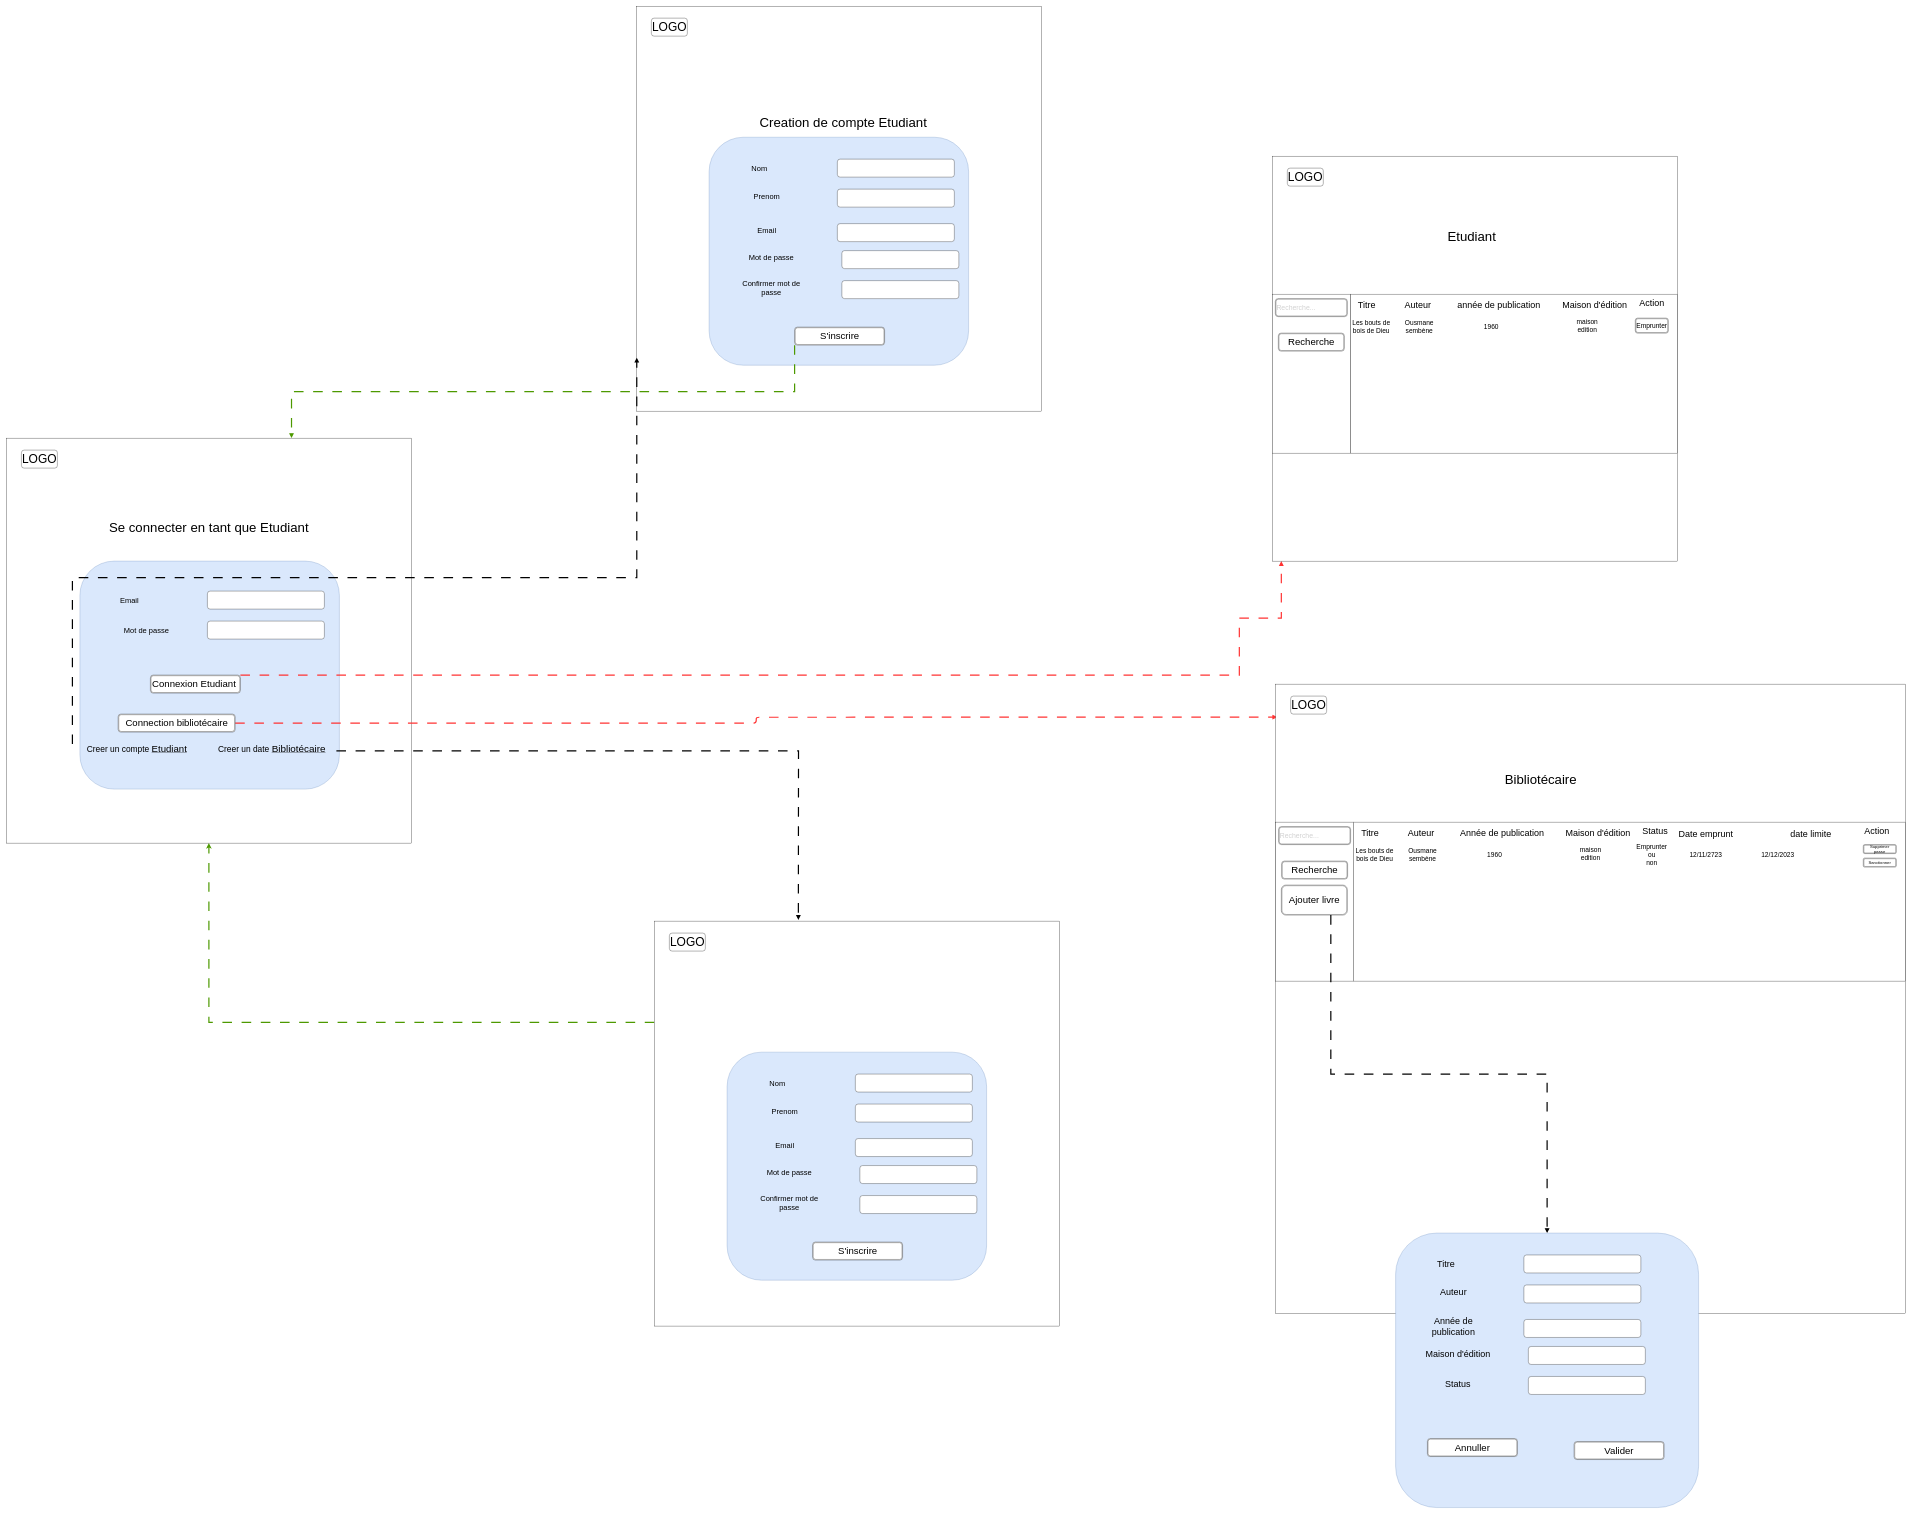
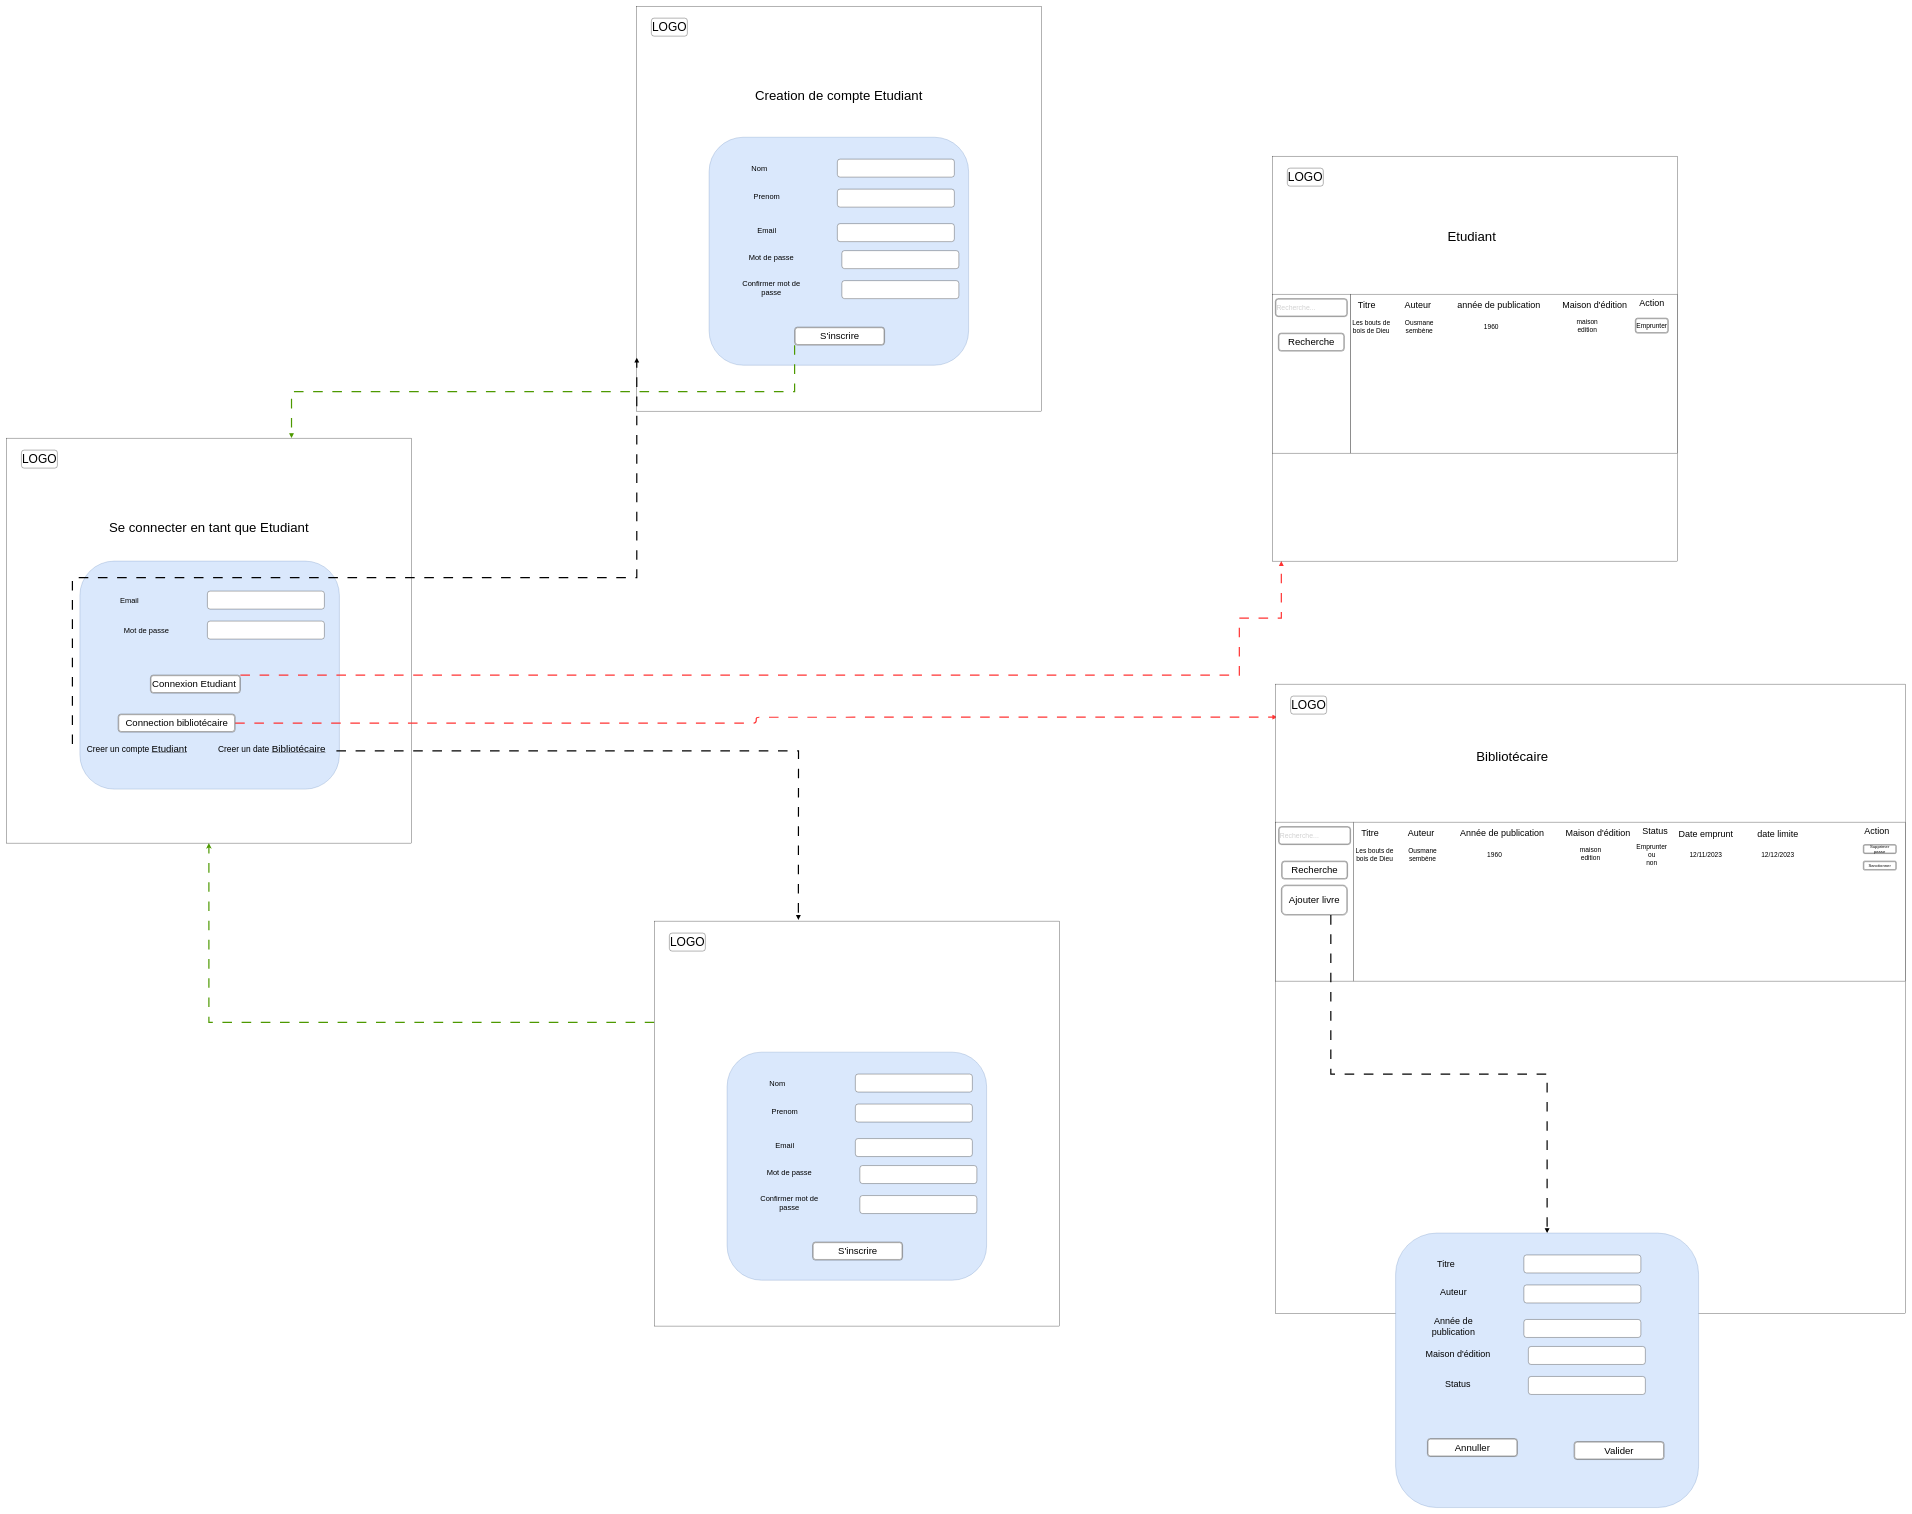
node "Creation de compte Etudiant": moved (843, 122) -> (839, 95)
node "Bibliotécaire": moved (1541, 779) -> (1512, 757)
node "date limite": moved (1811, 833) -> (1778, 833)
node "12/11/2723": label "12/11/2723" -> "12/11/2023"
node "Sanctionner": moved (1880, 863) -> (1880, 866)
